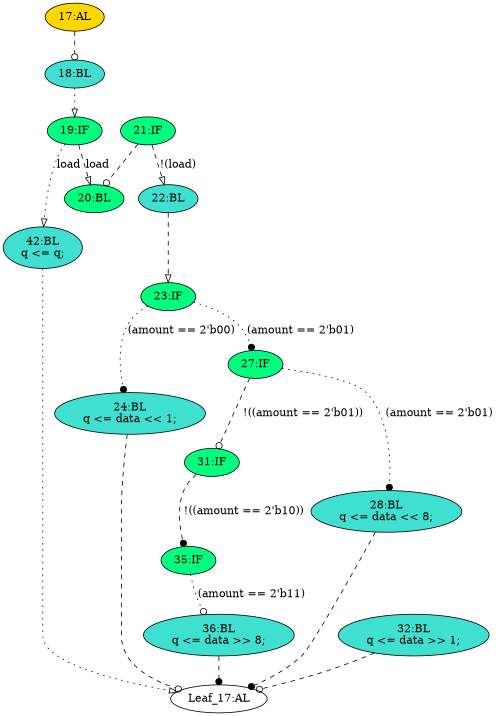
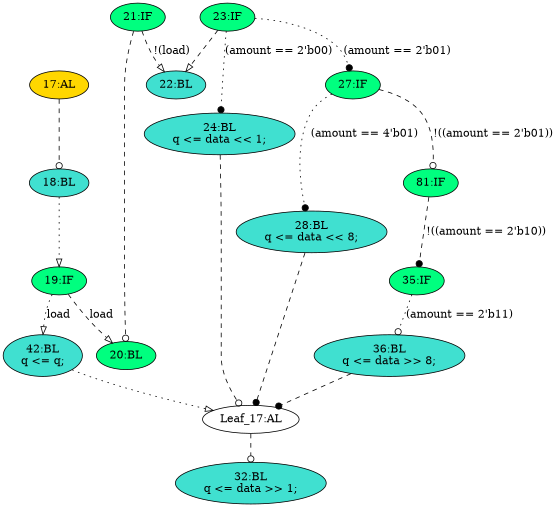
edge "22:BL" -> "23:IF": reversed
edge "27:IF" -> "28:BL q <= data << 8;": label "(amount == 2'b01)" -> "(amount == 4'b01)"
node "31:IF": label "31:IF" -> "81:IF"
edge "32:BL q <= data >> 1;" -> "Leaf_17:AL": reversed
